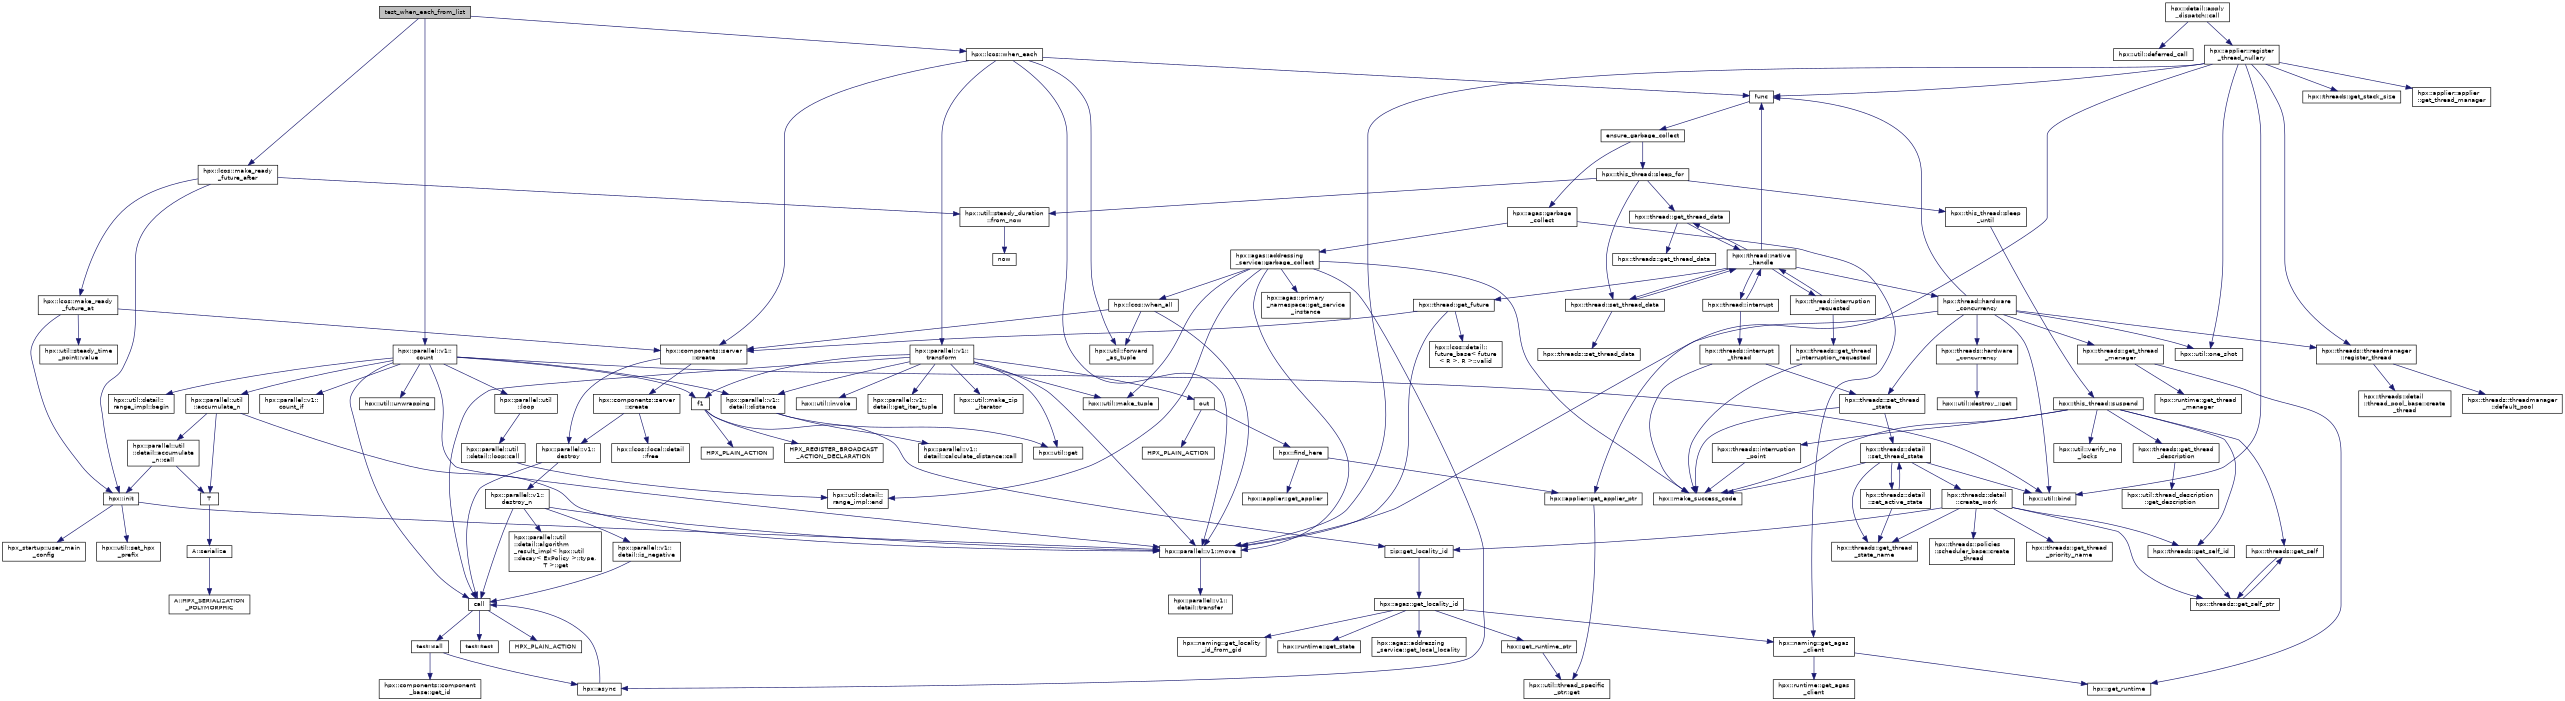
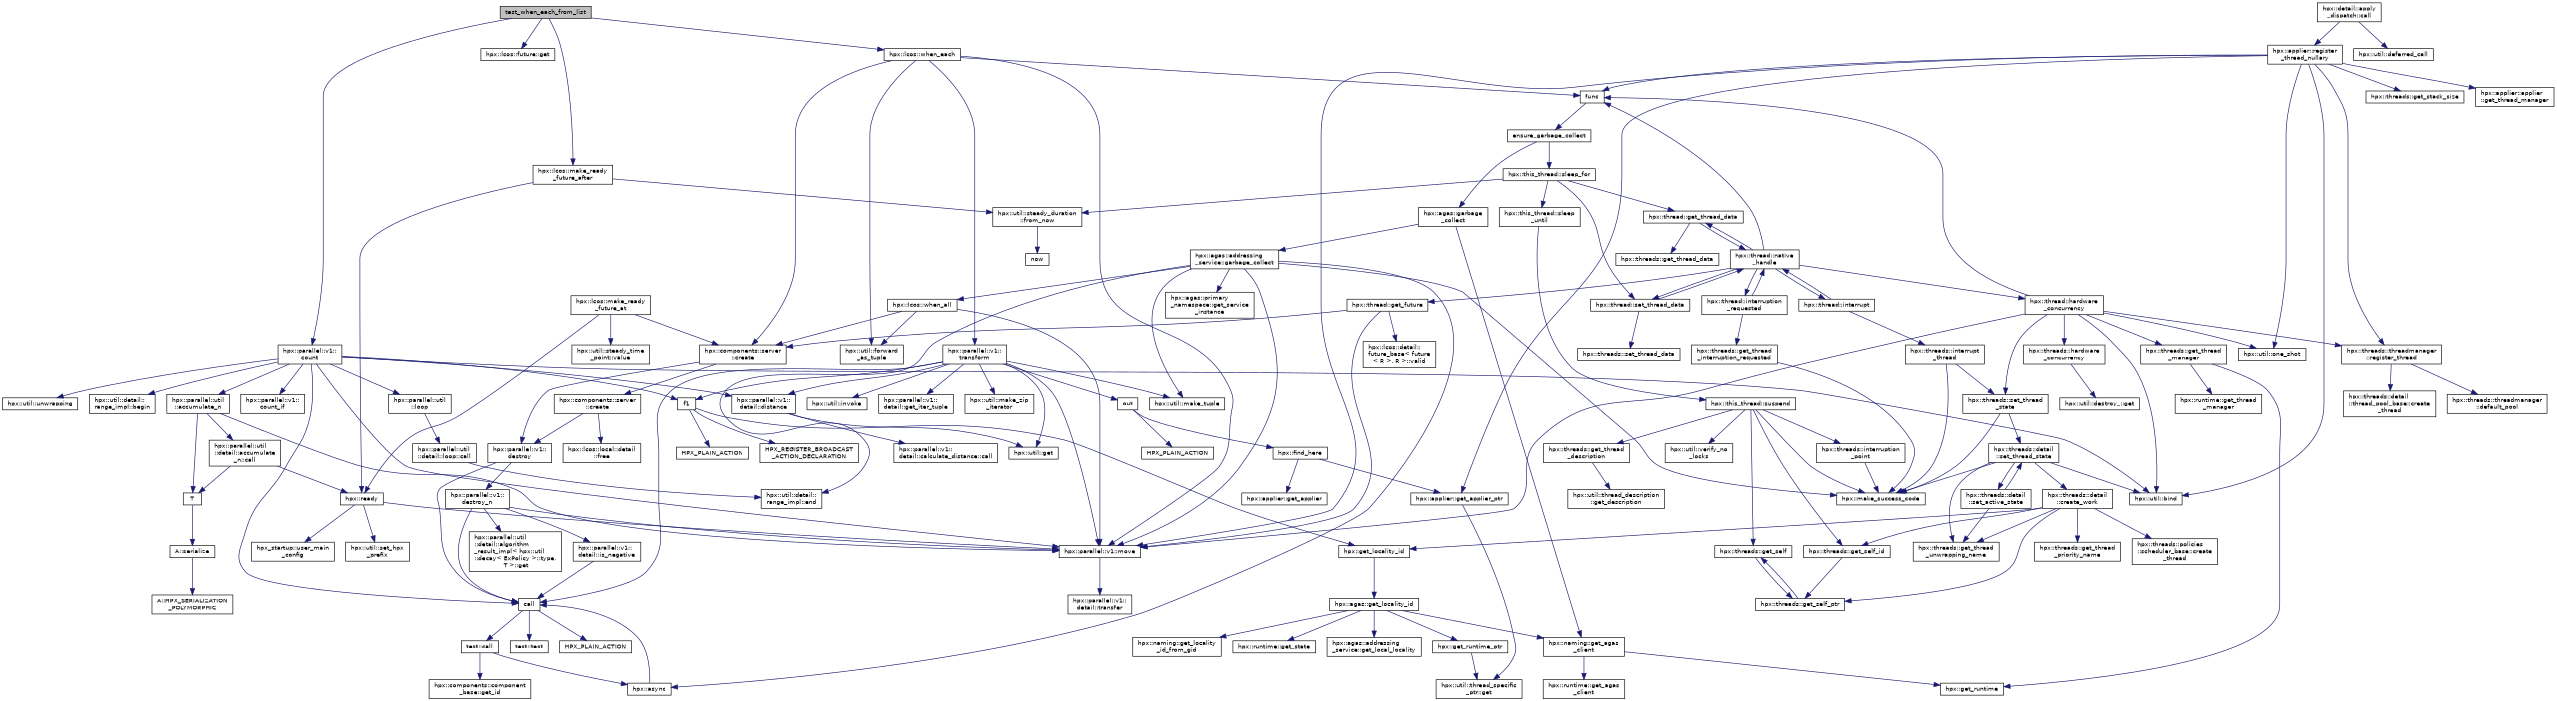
node "hpx::lcos::future::get": added
edge "hpx::lcos::make_ready _future_after" -> "hpx::lcos::make_ready _future_at": removed
node "hpx::init": label "hpx::init" -> "hpx::ready"
node "zip::get_locality_id": label "zip::get_locality_id" -> "hpx::get_locality_id"
node "hpx::threads::get_thread _state_name": label "hpx::threads::get_thread _state_name" -> "hpx::threads::get_thread _unwrapping_name"
